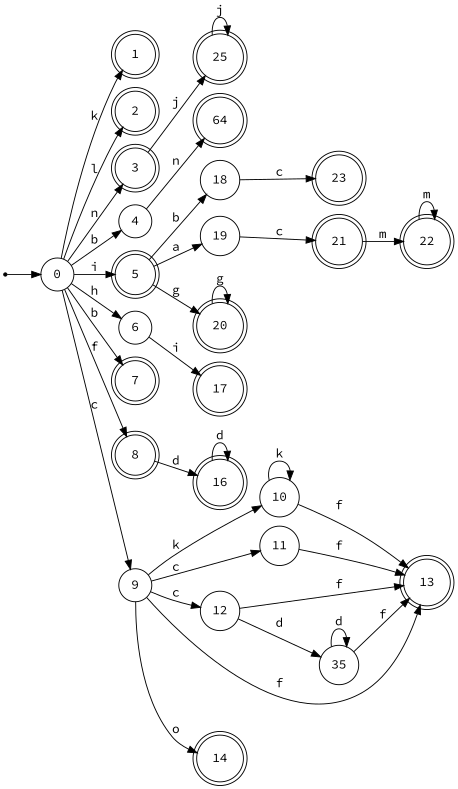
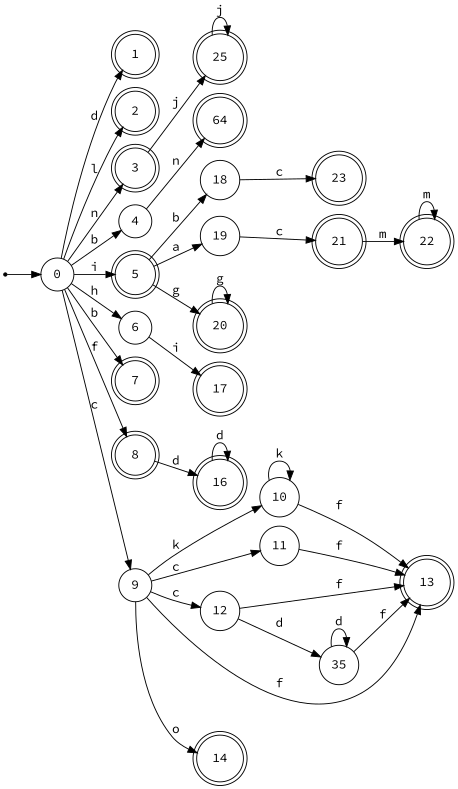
edge "0" -> "1": label "k" -> "d"
